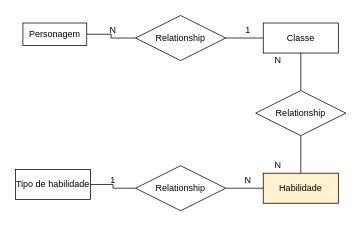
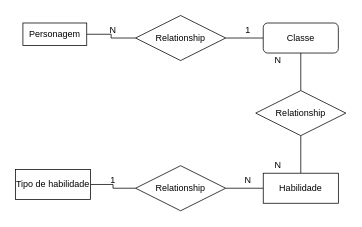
node "Classe": shape rectangle -> rounded rectangle
node "Habilidade": fillcolor #fff2cc -> #ffffff
